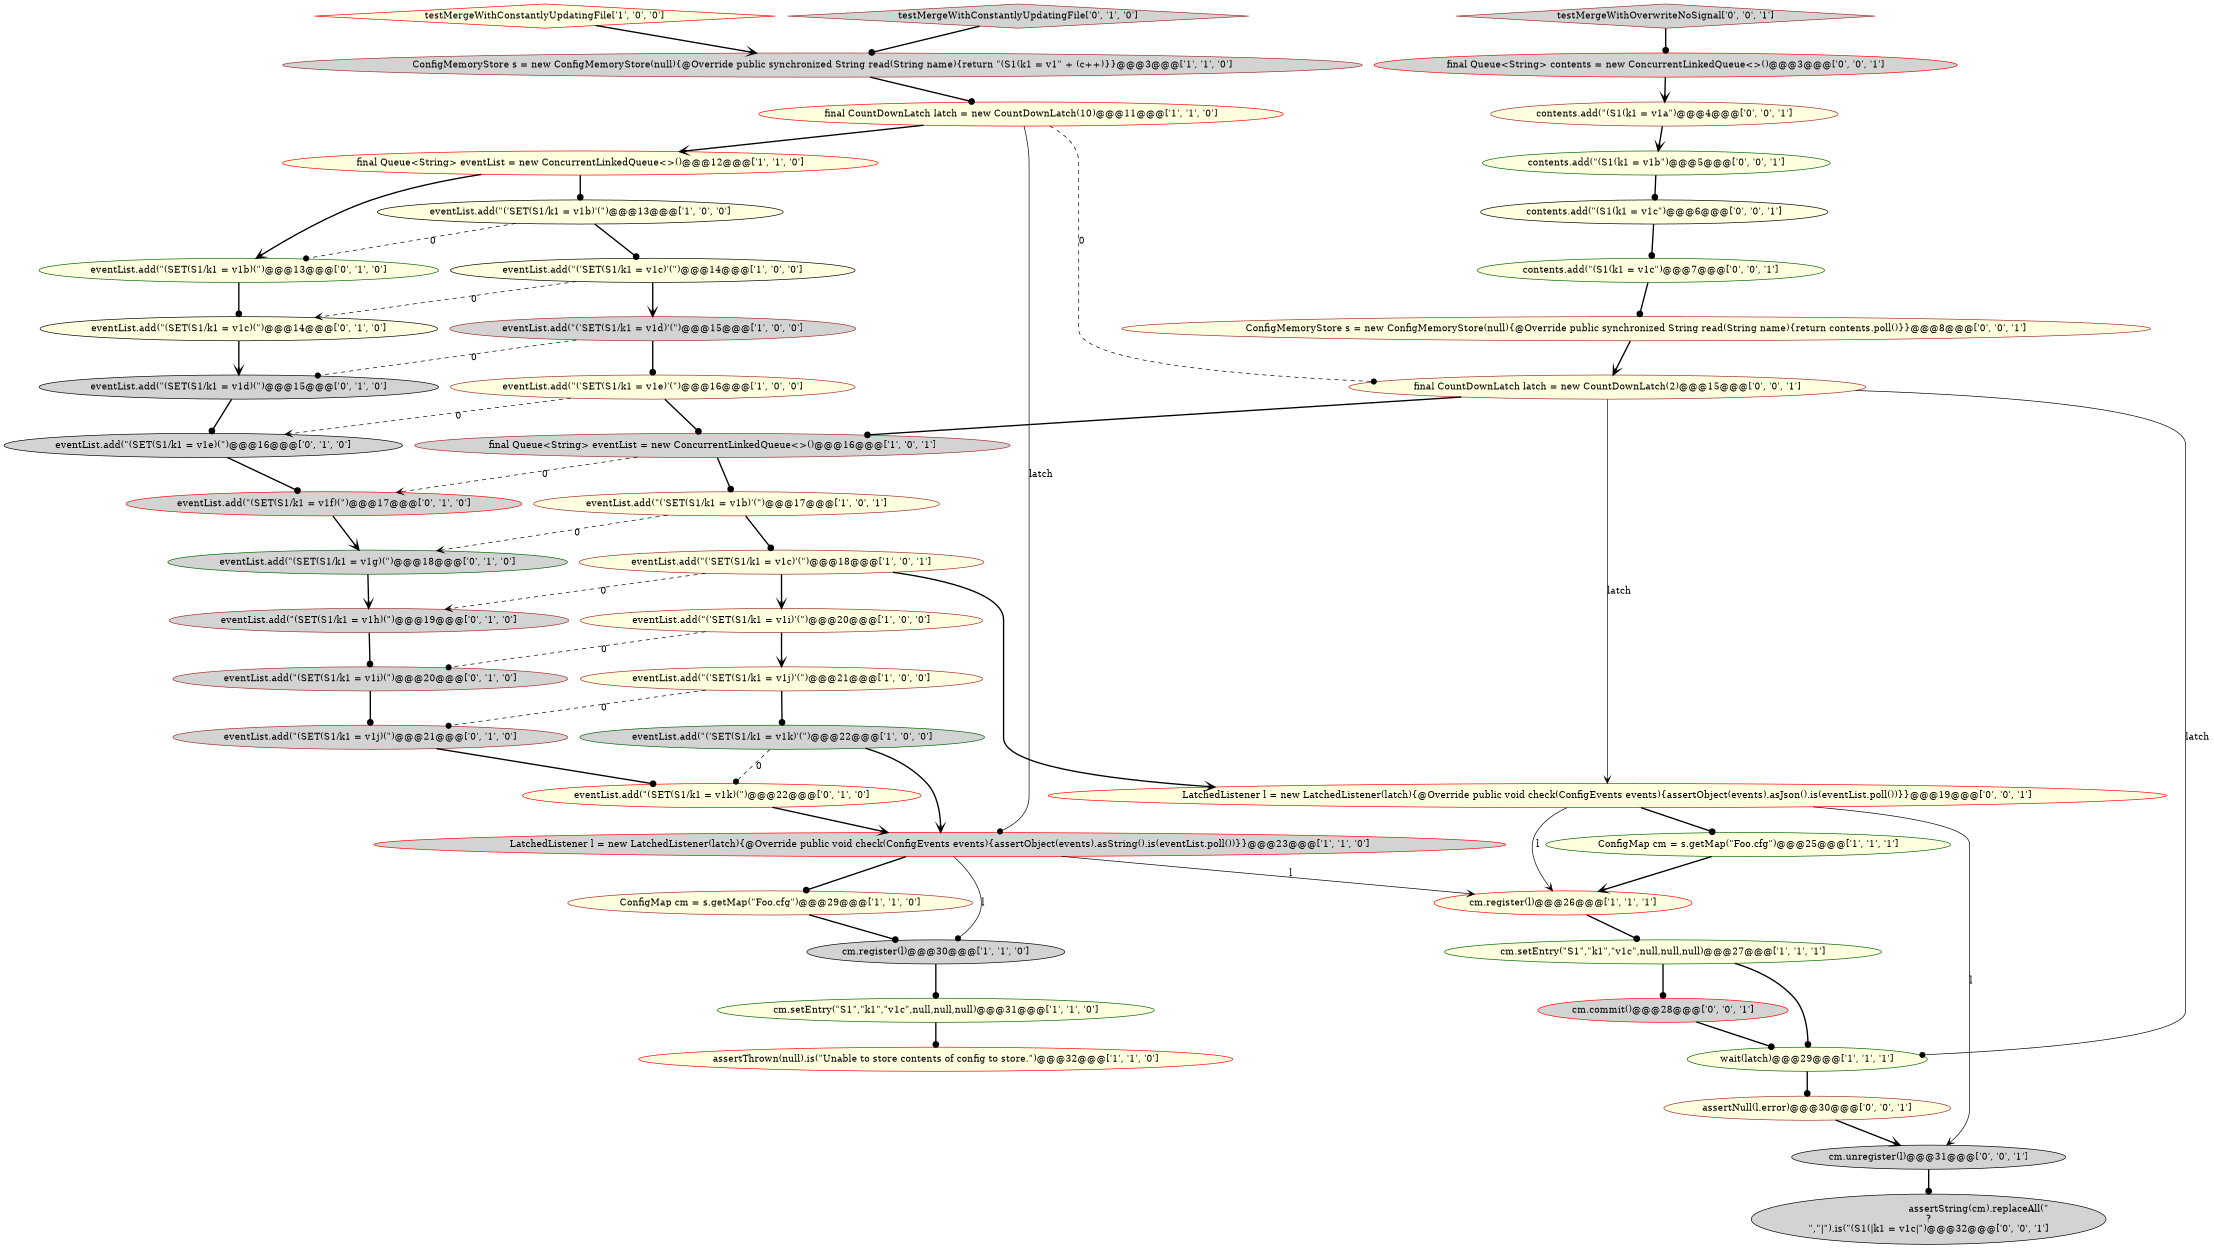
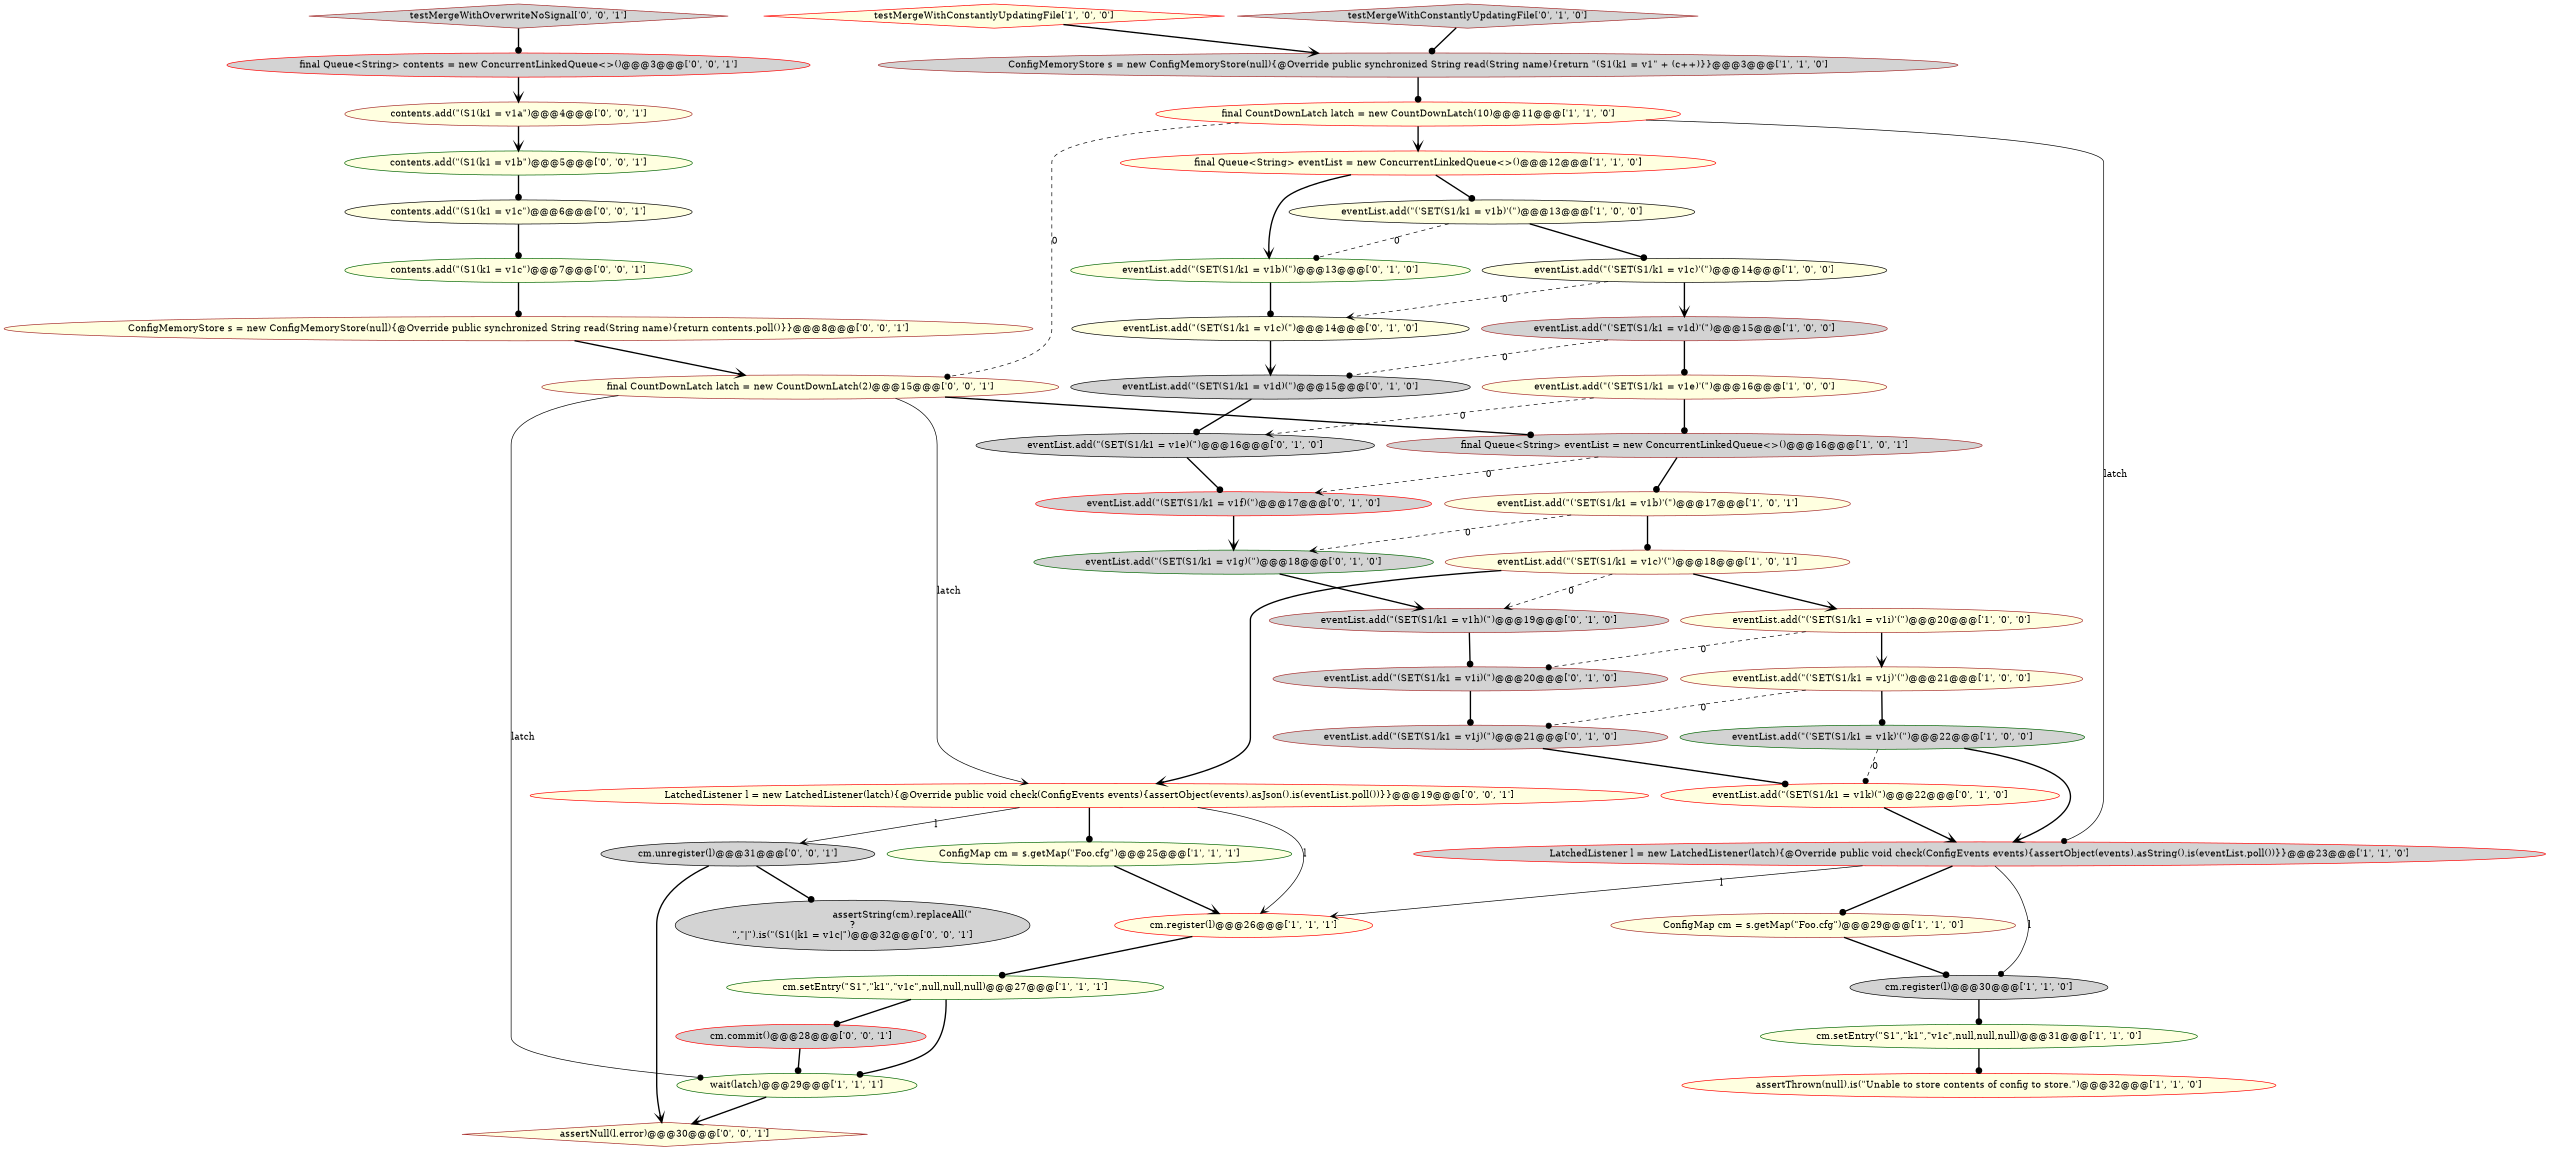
edge "wait(latch)@@@29@@@['1', '1', '1']" -> "assertNull(l.error)@@@30@@@['0', '0', '1']": arrowhead dot -> vee
node "assertNull(l.error)@@@30@@@['0', '0', '1']": shape ellipse -> diamond
edge "assertNull(l.error)@@@30@@@['0', '0', '1']" -> "cm.unregister(l)@@@31@@@['0', '0', '1']": reversed
